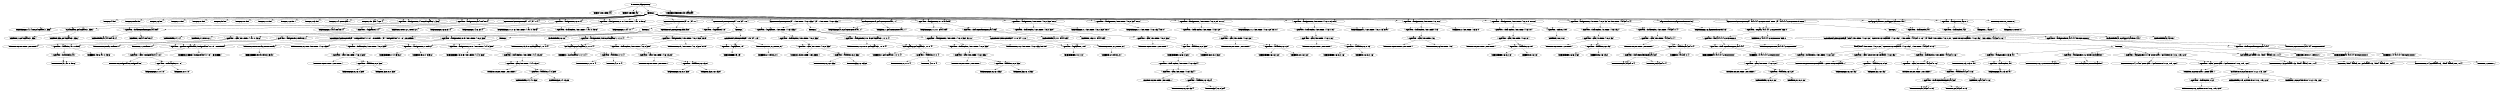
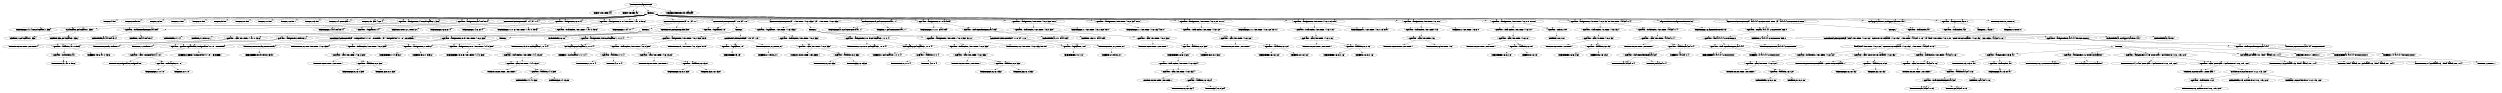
node "(METHOD,tftp_connect)": label "(METHOD,tftp_connect)" -> "(STRUCTURE,tftp_connect)"
